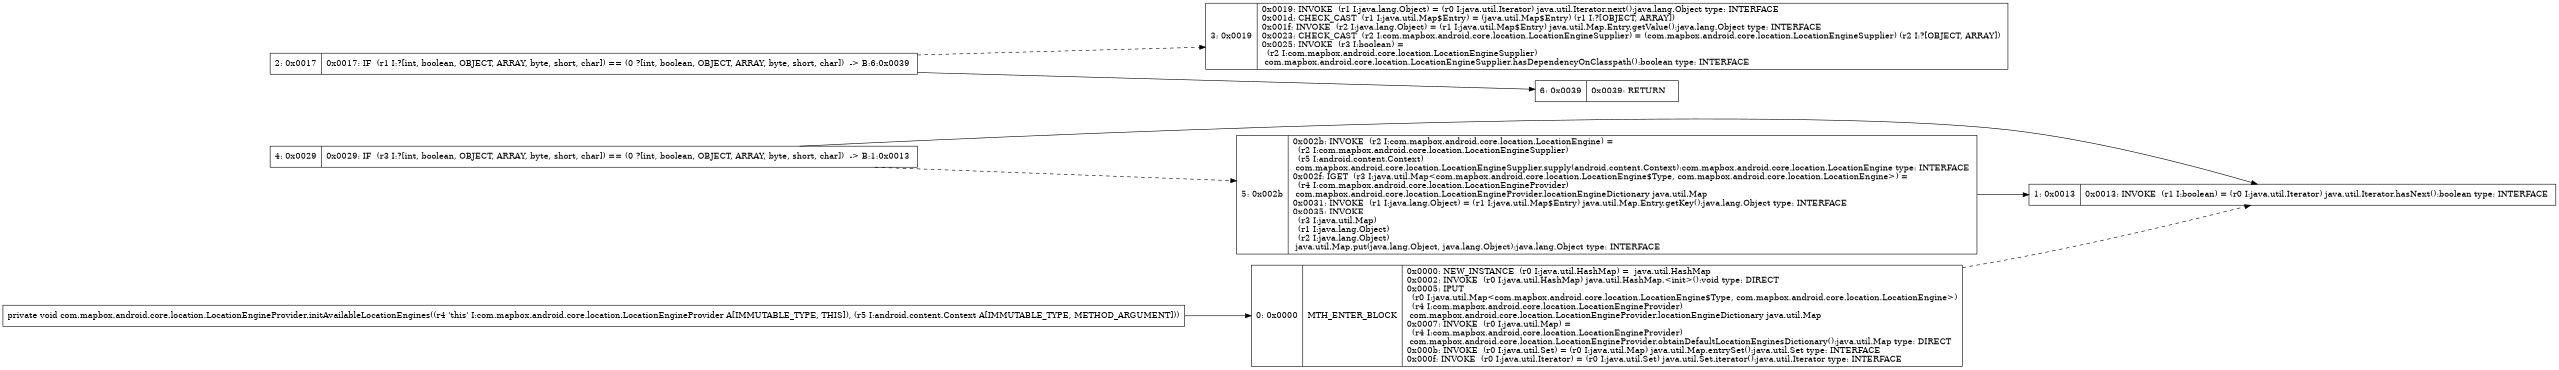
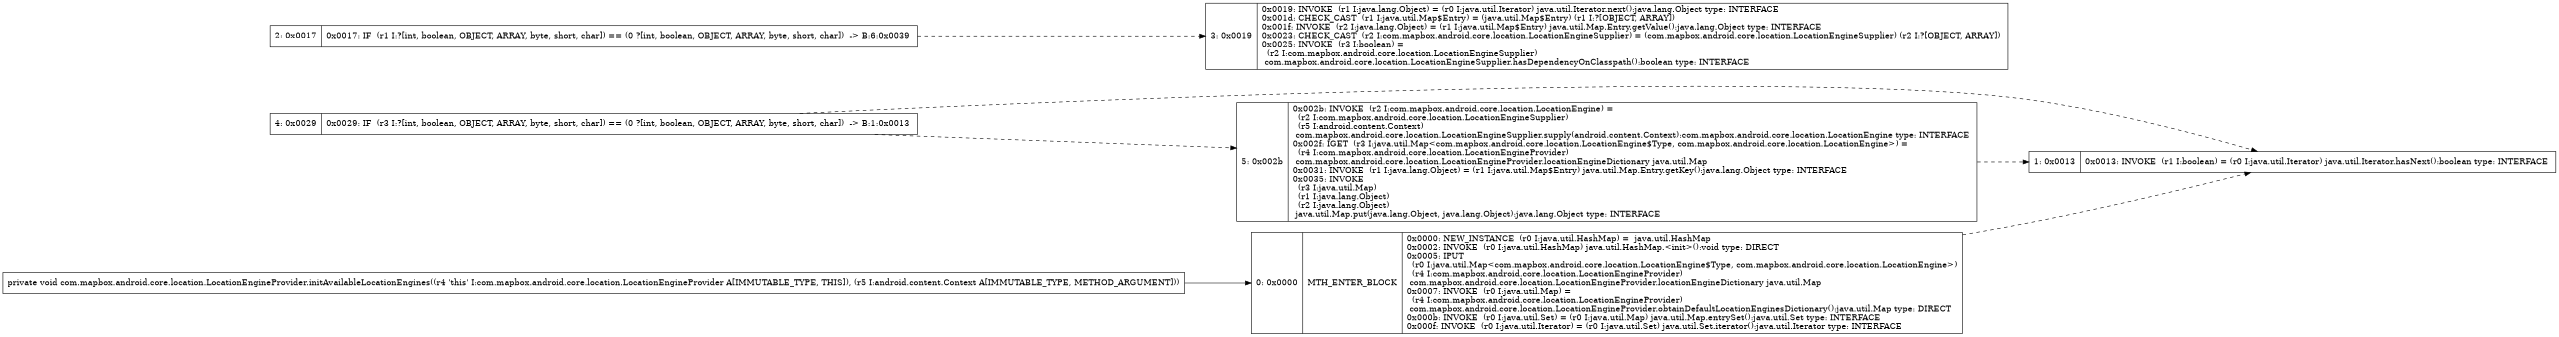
node "6: 0x0039": removed
edge "4: 0x0029" -> "1: 0x0013": style solid -> dashed
edge "5: 0x002b" -> "1: 0x0013": style solid -> dashed
